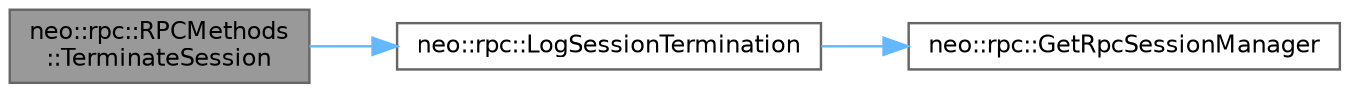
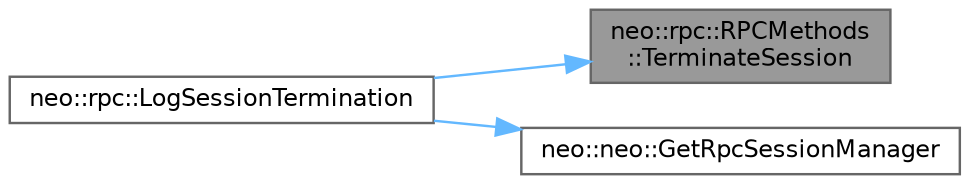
edge "neo::rpc::RPCMethods ::TerminateSession" -> "neo::rpc::LogSessionTermination": reversed
node "neo::rpc::GetRpcSessionManager": label "neo::rpc::GetRpcSessionManager" -> "neo::neo::GetRpcSessionManager"
